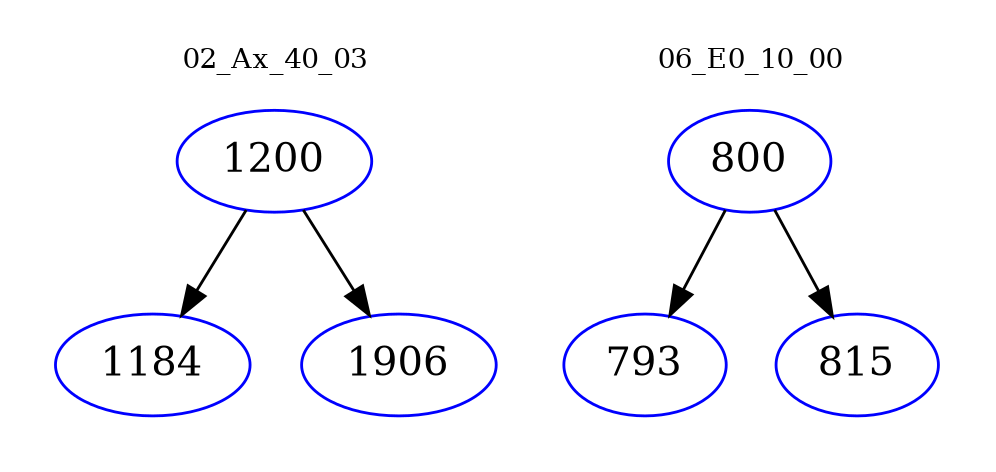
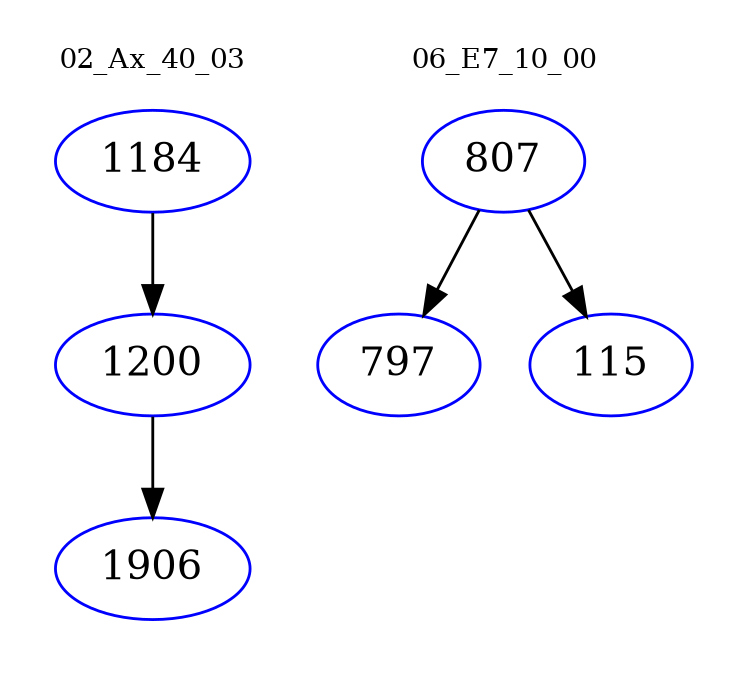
cluster "06_E0_10_00": label "06_E0_10_00" -> "06_E7_10_00"
node "800": label "800" -> "807"
edge "1200" -> "1184": reversed
node "793": label "793" -> "797"
node "815": label "815" -> "115"
